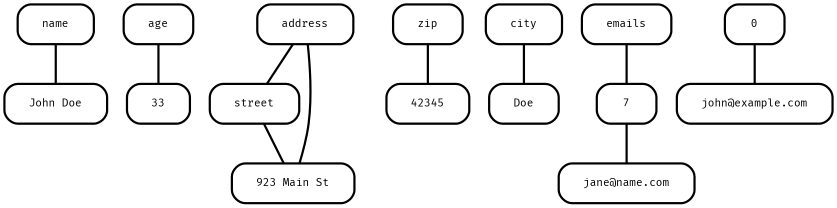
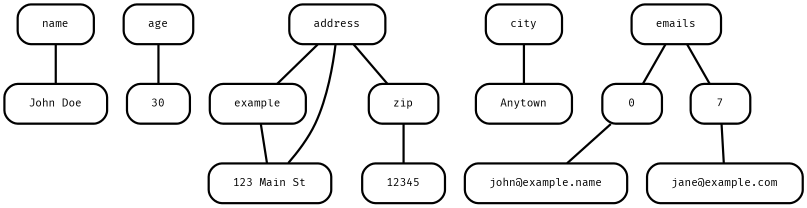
edge "address" -- "zip": added
edge "emails" -- "0": added
node "33": label "33" -> "30"
node "street": label "street" -> "example"
node "42345": label "42345" -> "12345"
node "Doe": label "Doe" -> "Anytown"
node "john@example.com": label "john@example.com" -> "john@example.name"
node "923 Main St": label "923 Main St" -> "123 Main St"
node "jane@name.com": label "jane@name.com" -> "jane@example.com"
